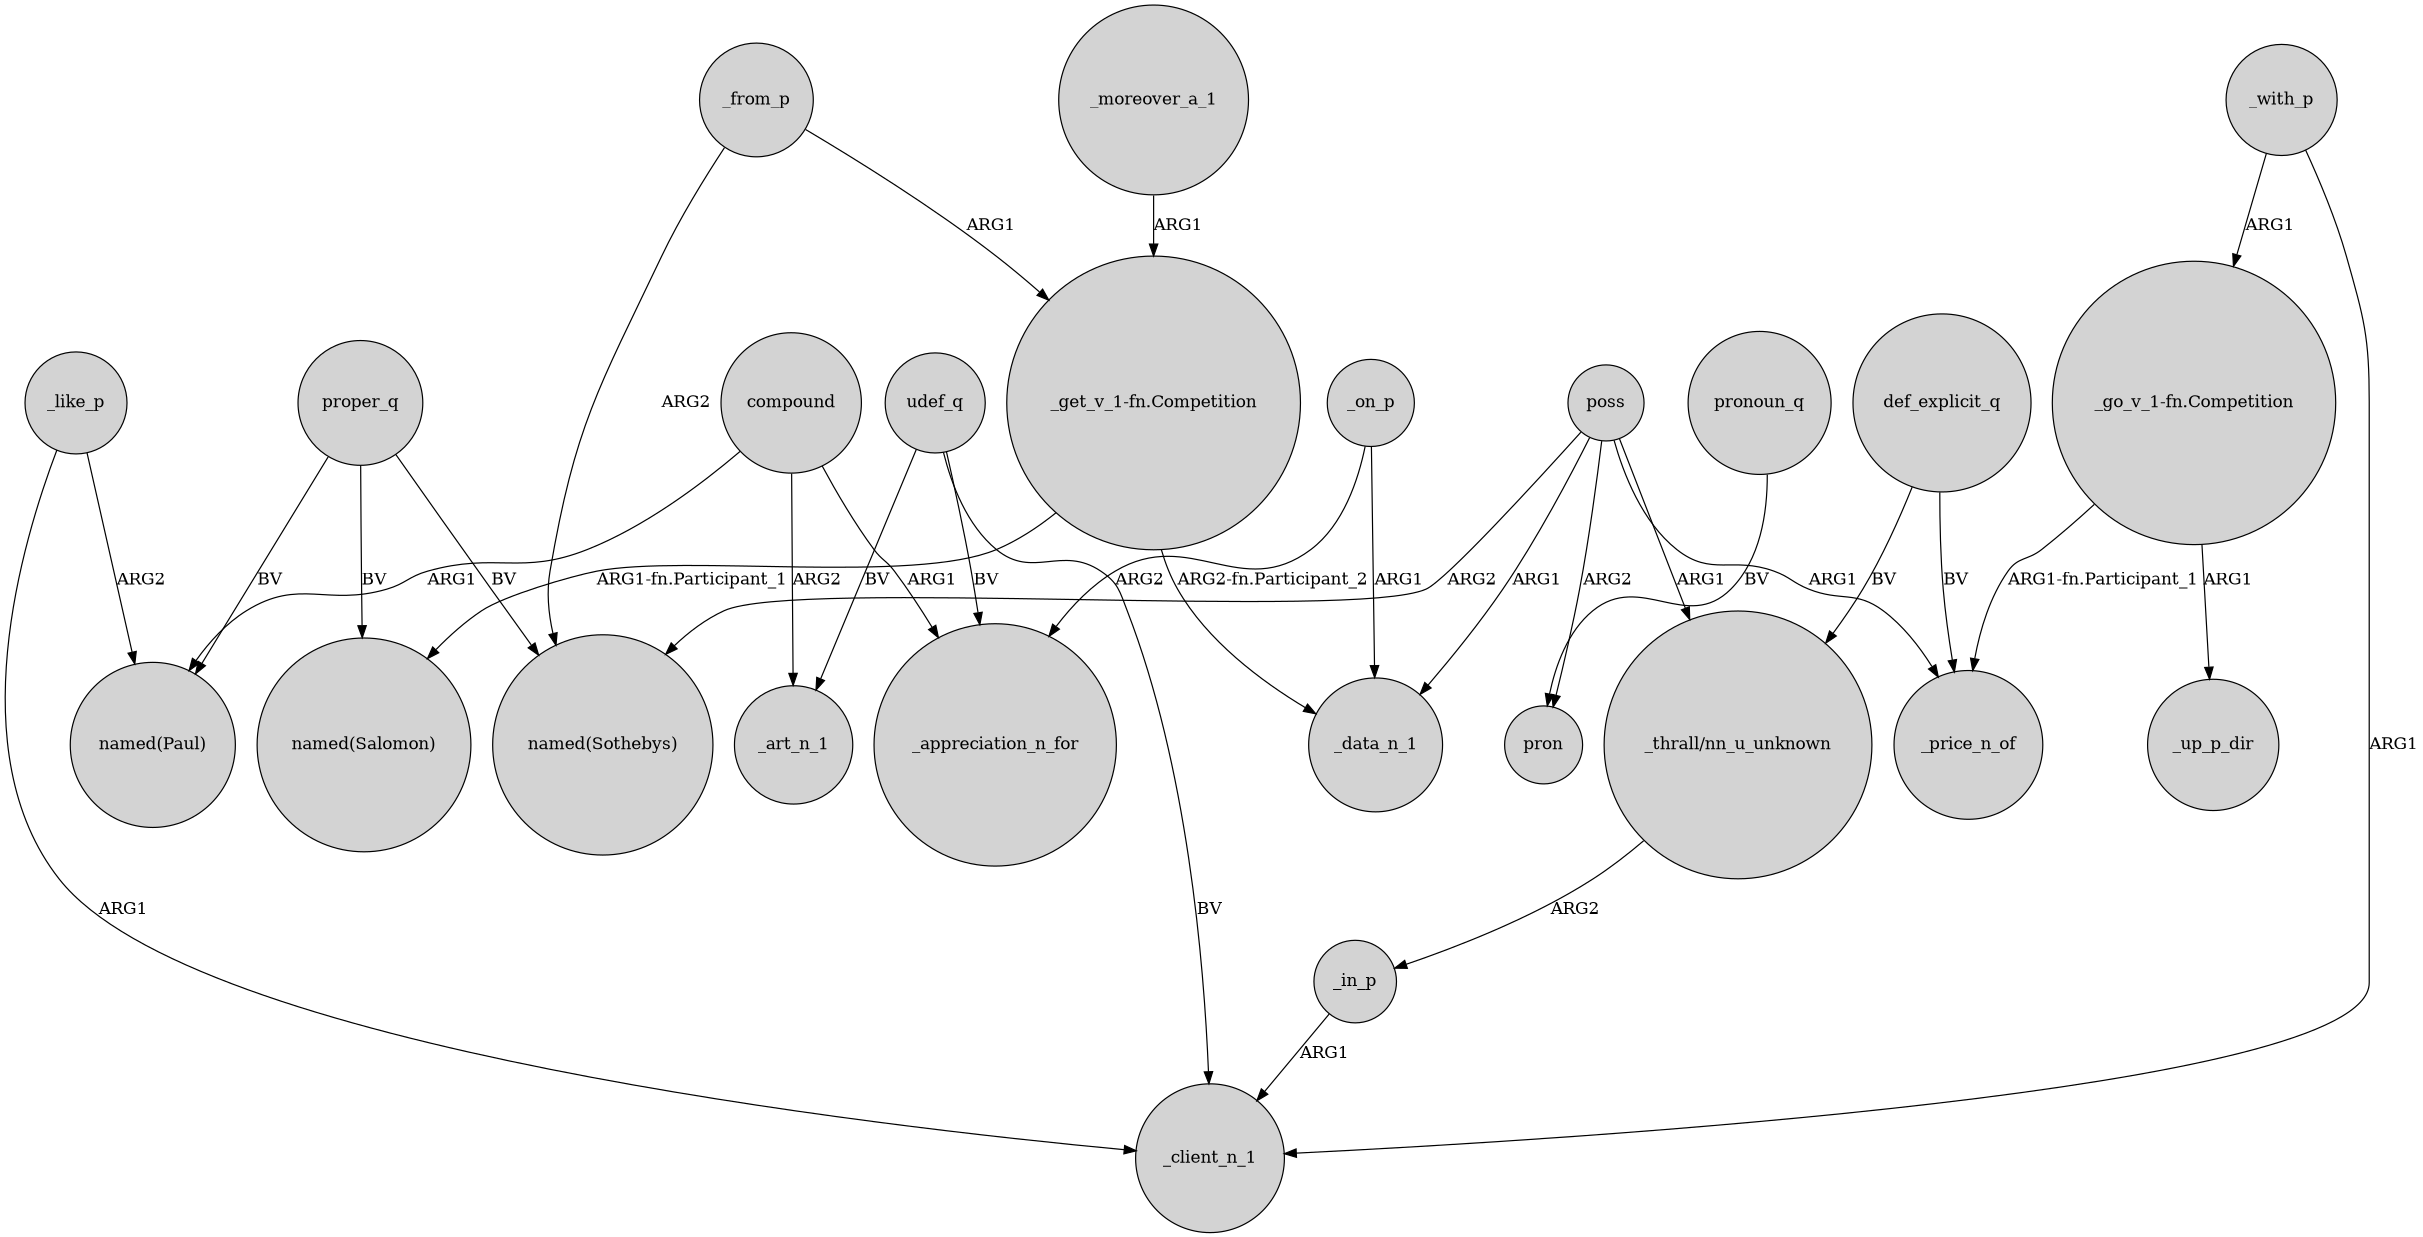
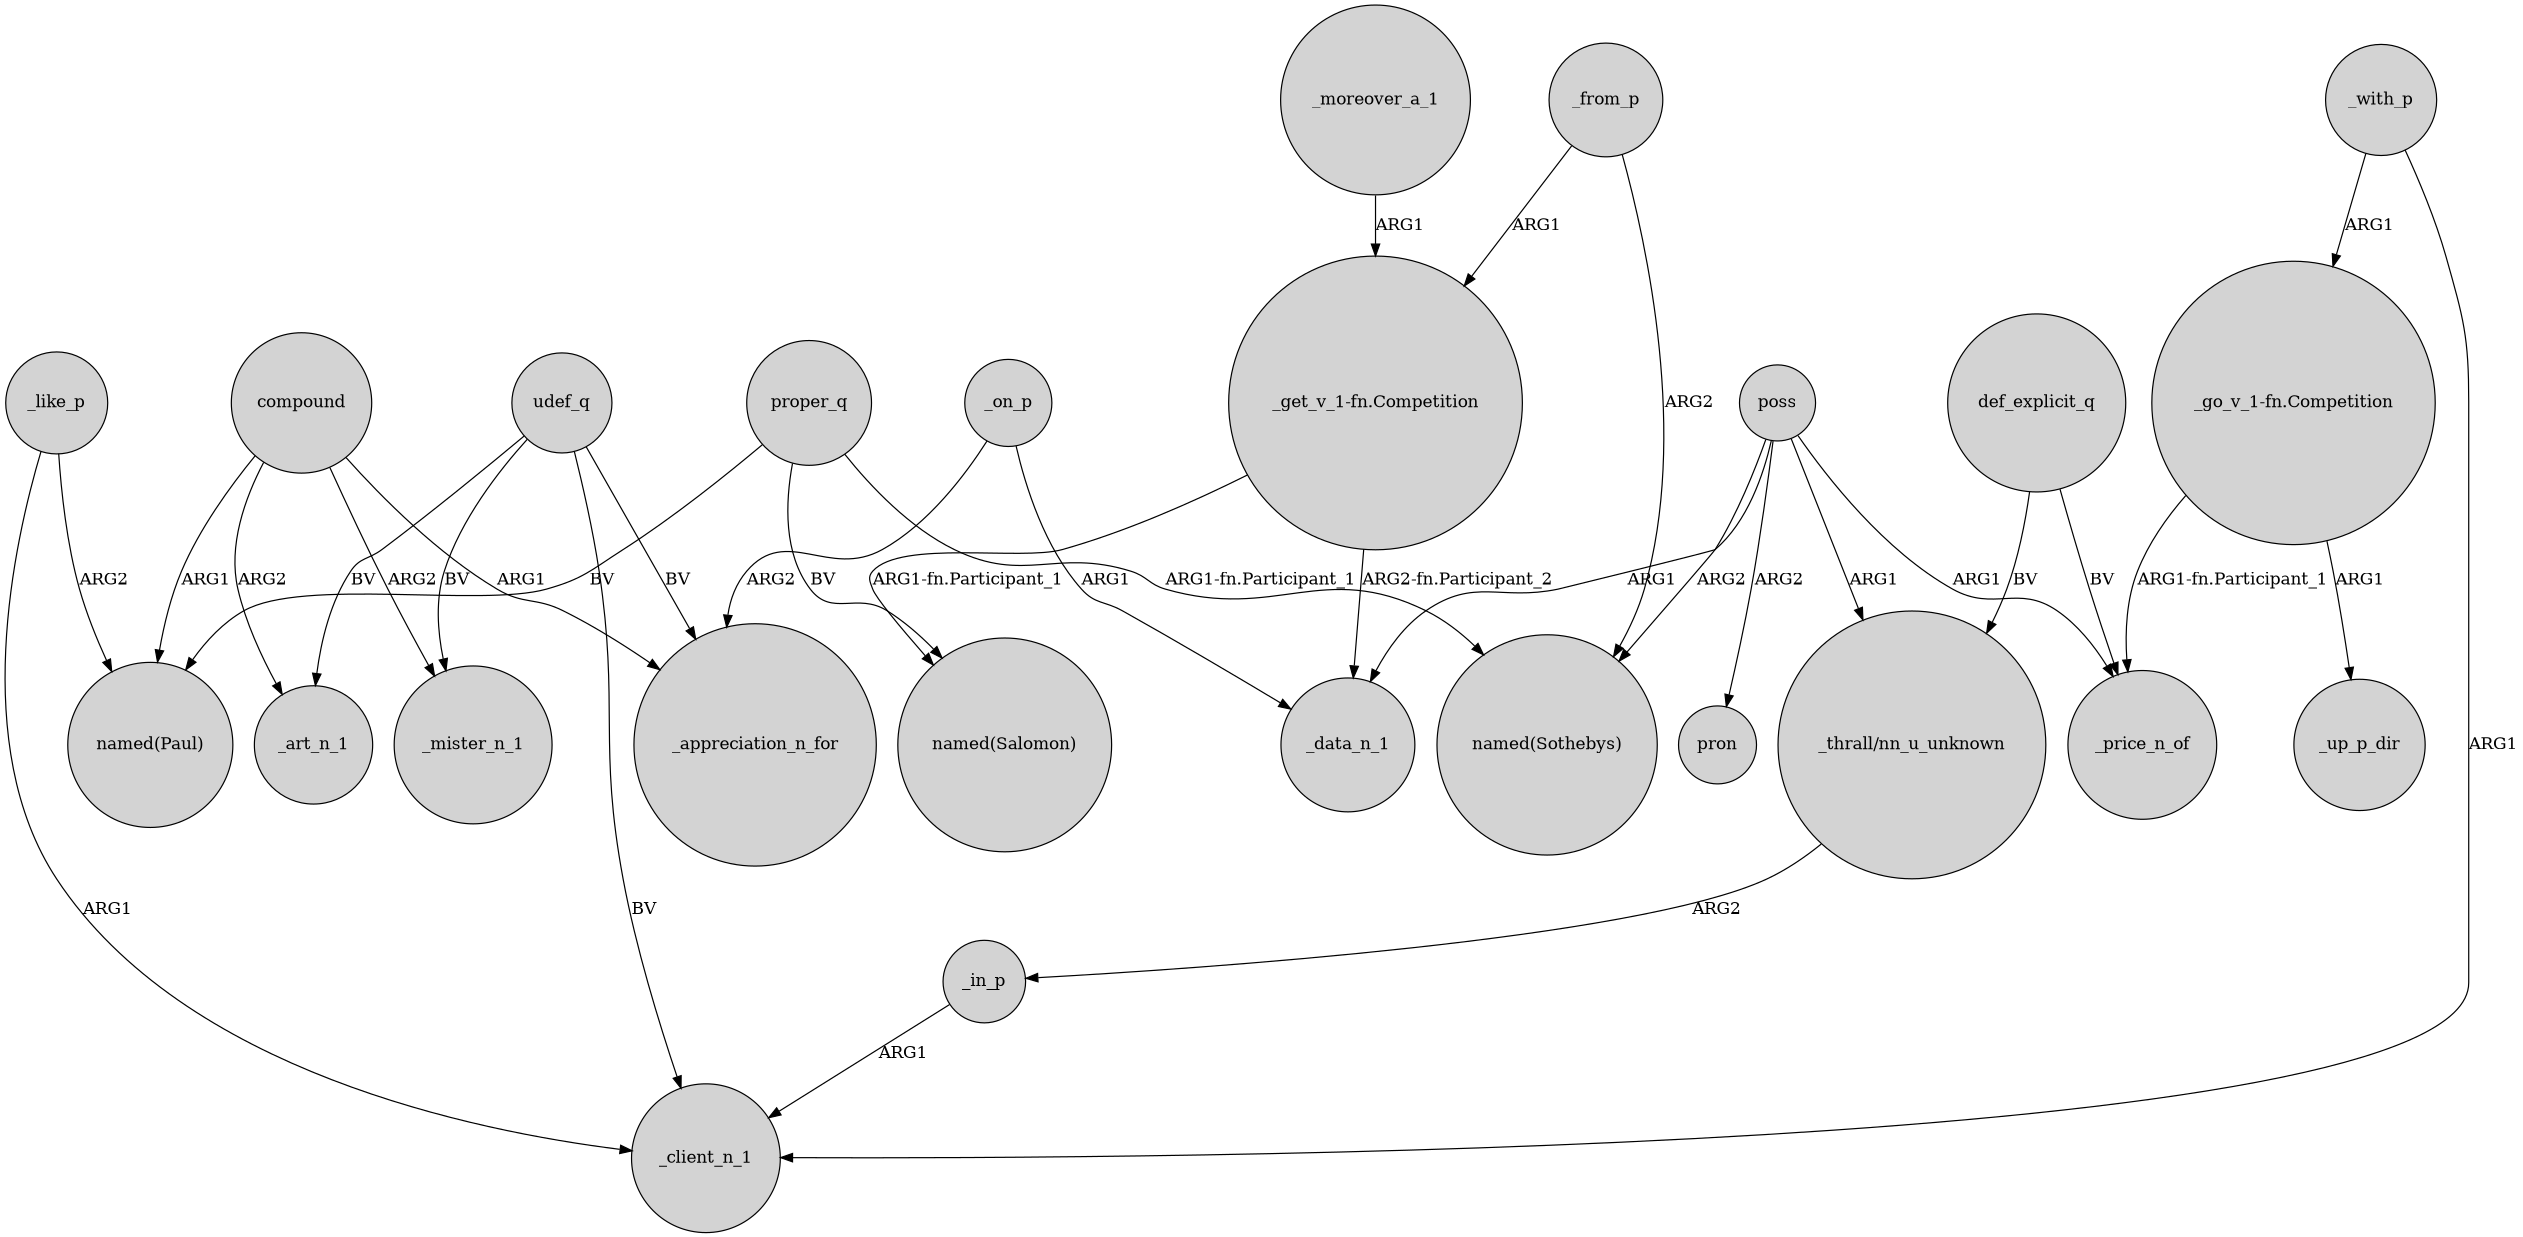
node "pronoun_q": removed
edge "proper_q" -> "named(Sothebys)": label "BV" -> "ARG1-fn.Participant_1"
node "_mister_n_1": added
